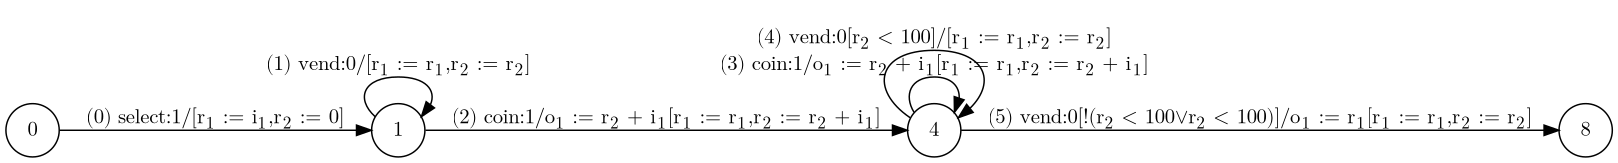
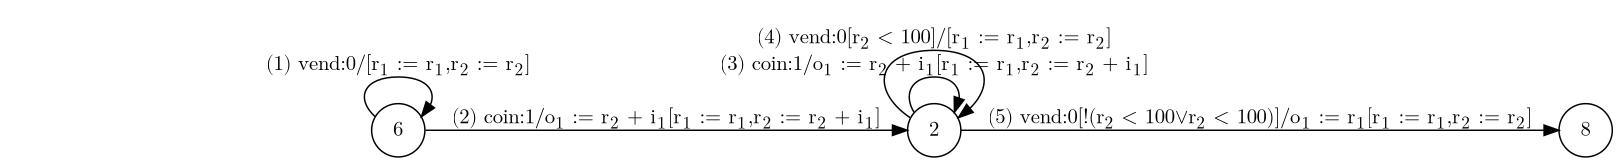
node "0": removed
node "1": label "1" -> "6"
node "4": label "4" -> "2"
